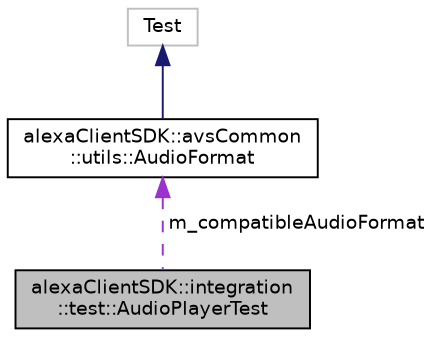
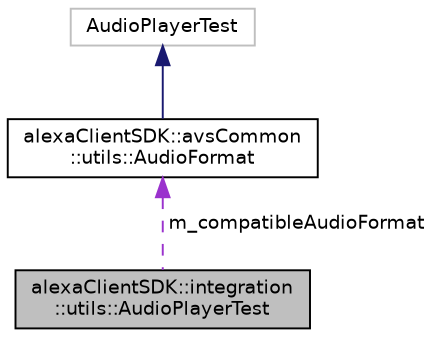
node "Test": label "Test" -> "AudioPlayerTest"
node "alexaClientSDK::integration ::test::AudioPlayerTest": label "alexaClientSDK::integration ::test::AudioPlayerTest" -> "alexaClientSDK::integration ::utils::AudioPlayerTest"
